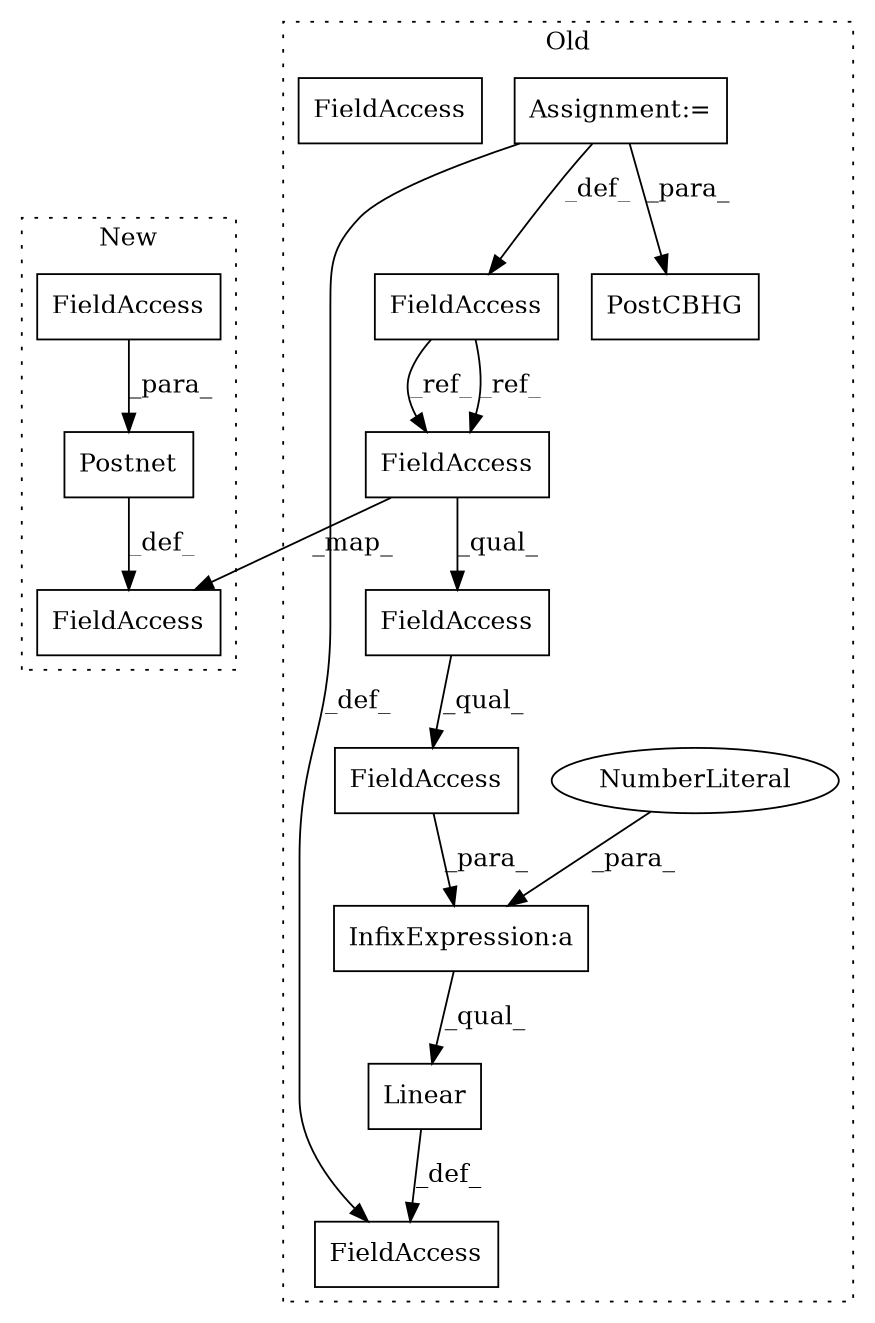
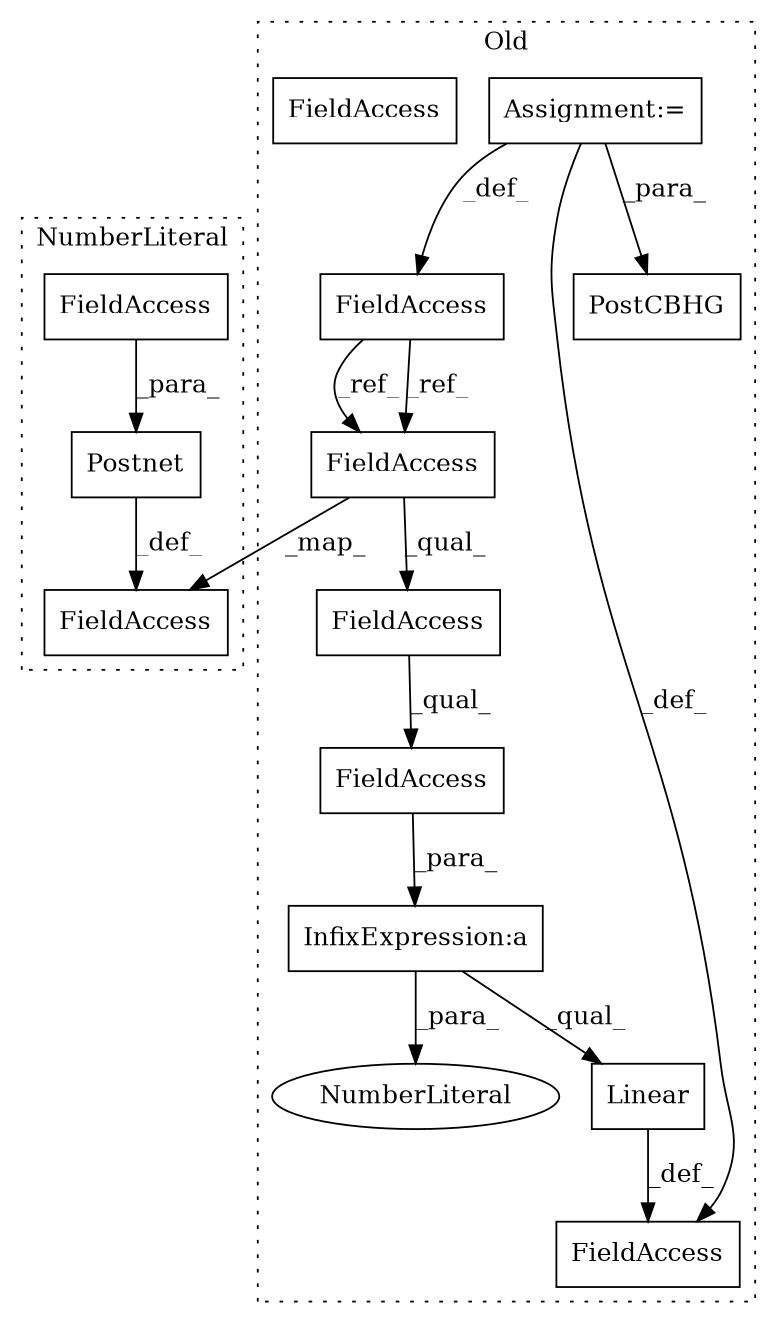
cluster "New": label "New" -> "NumberLiteral"
edge "NumberLiteral" -> "InfixExpression:a": reversed
